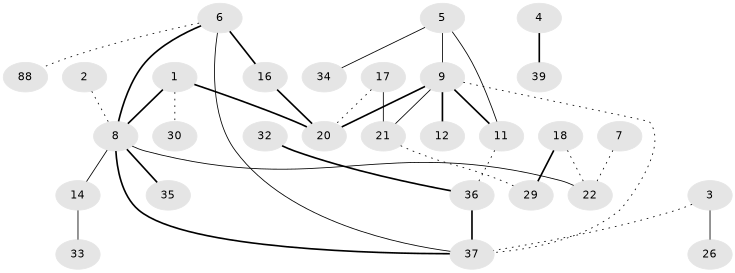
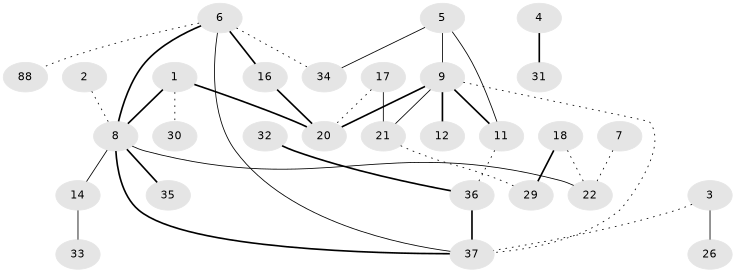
edge "6" -- "34": added
node "39": label "39" -> "31"
